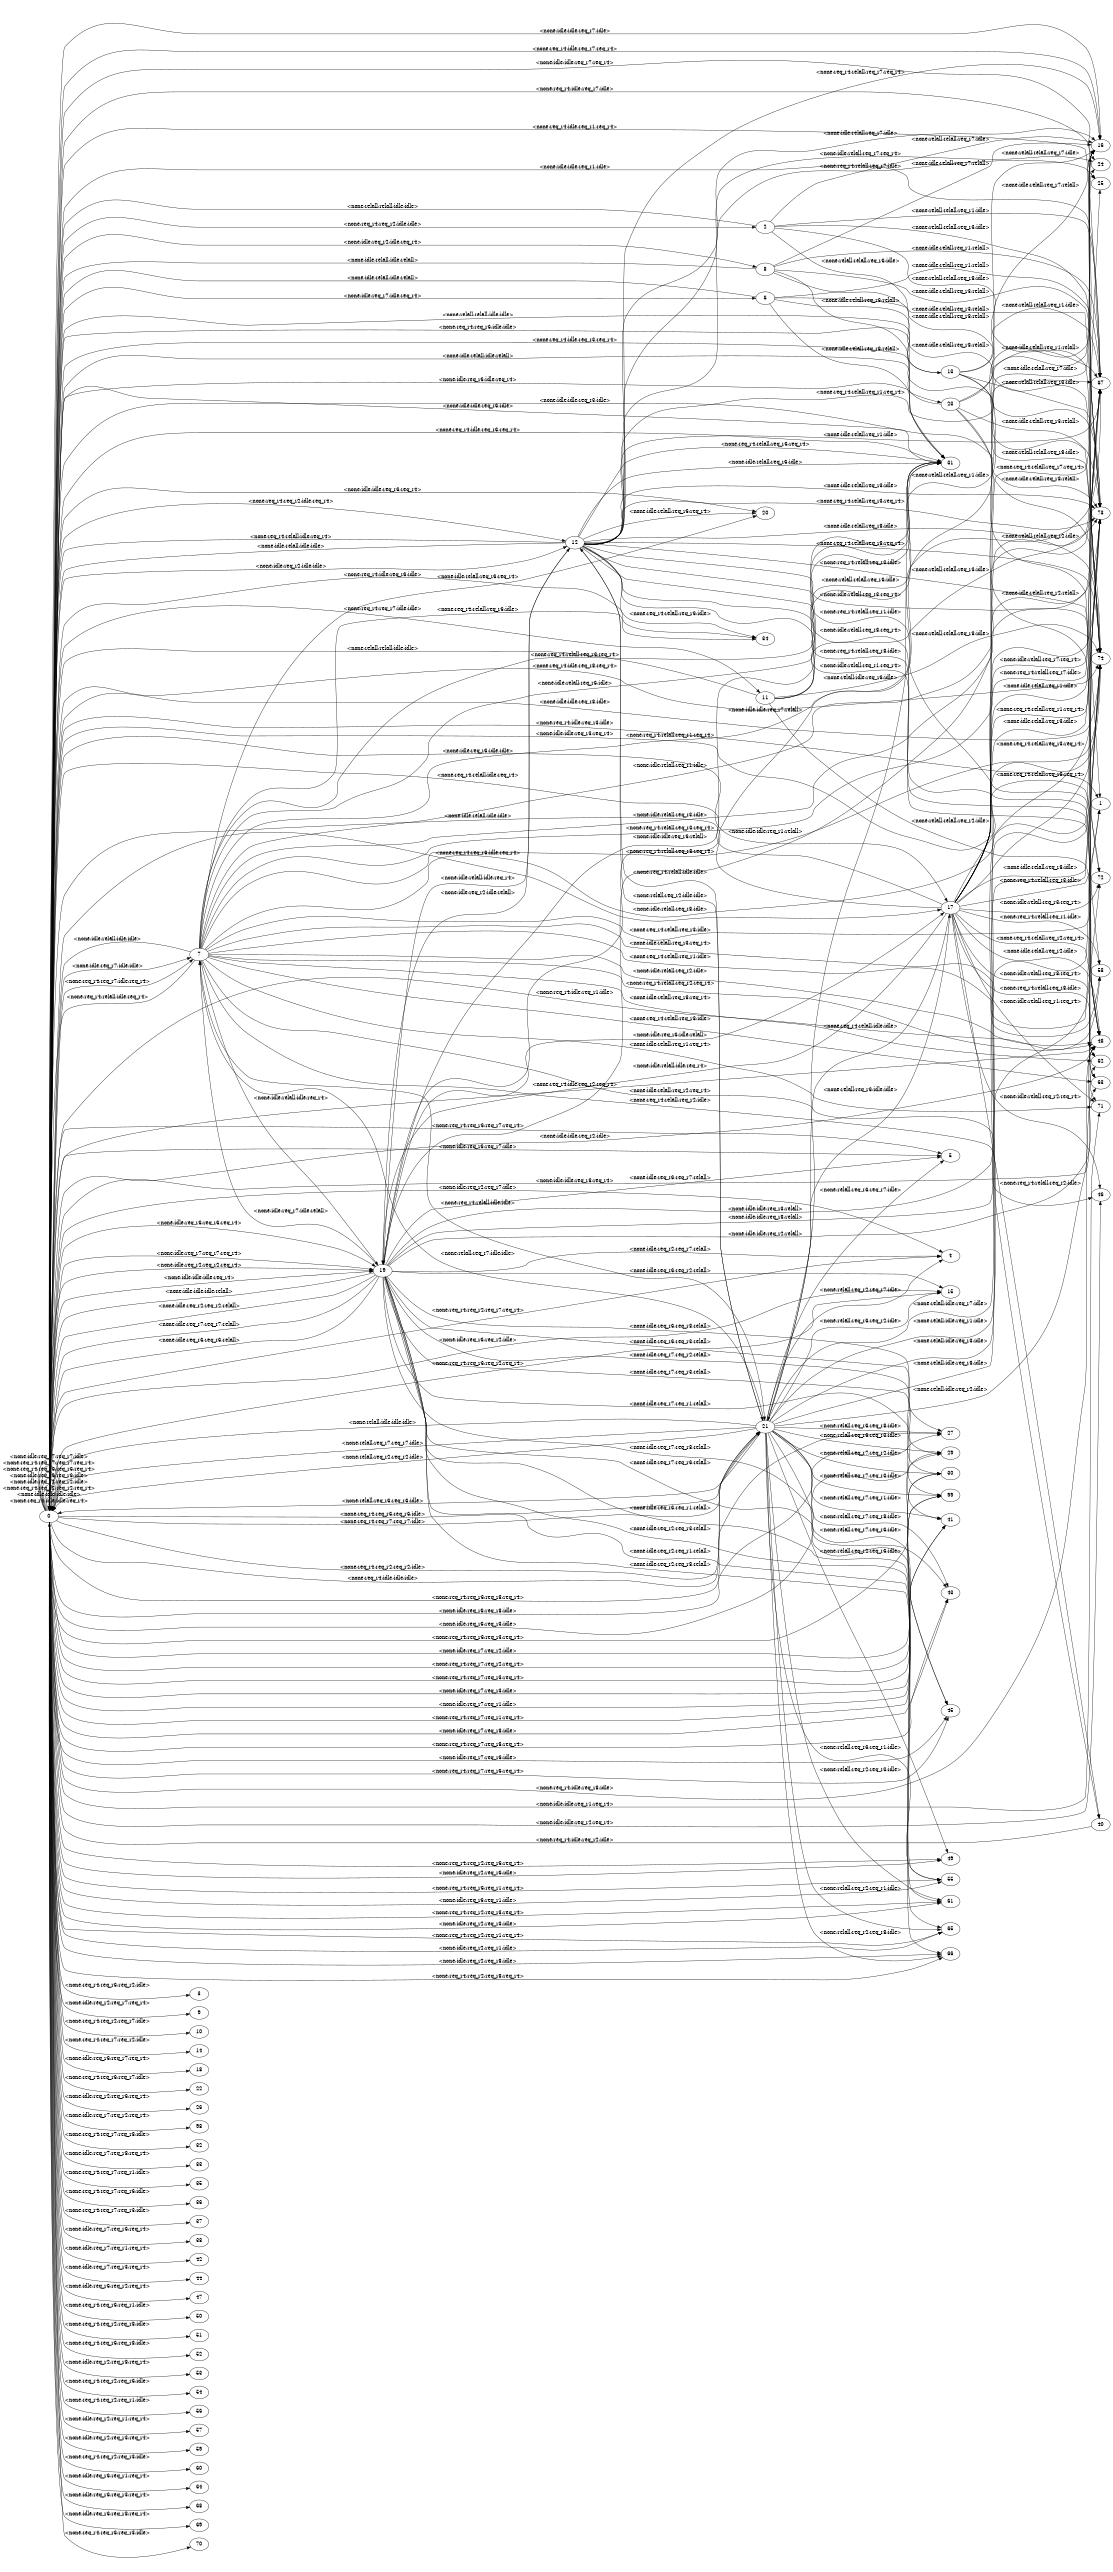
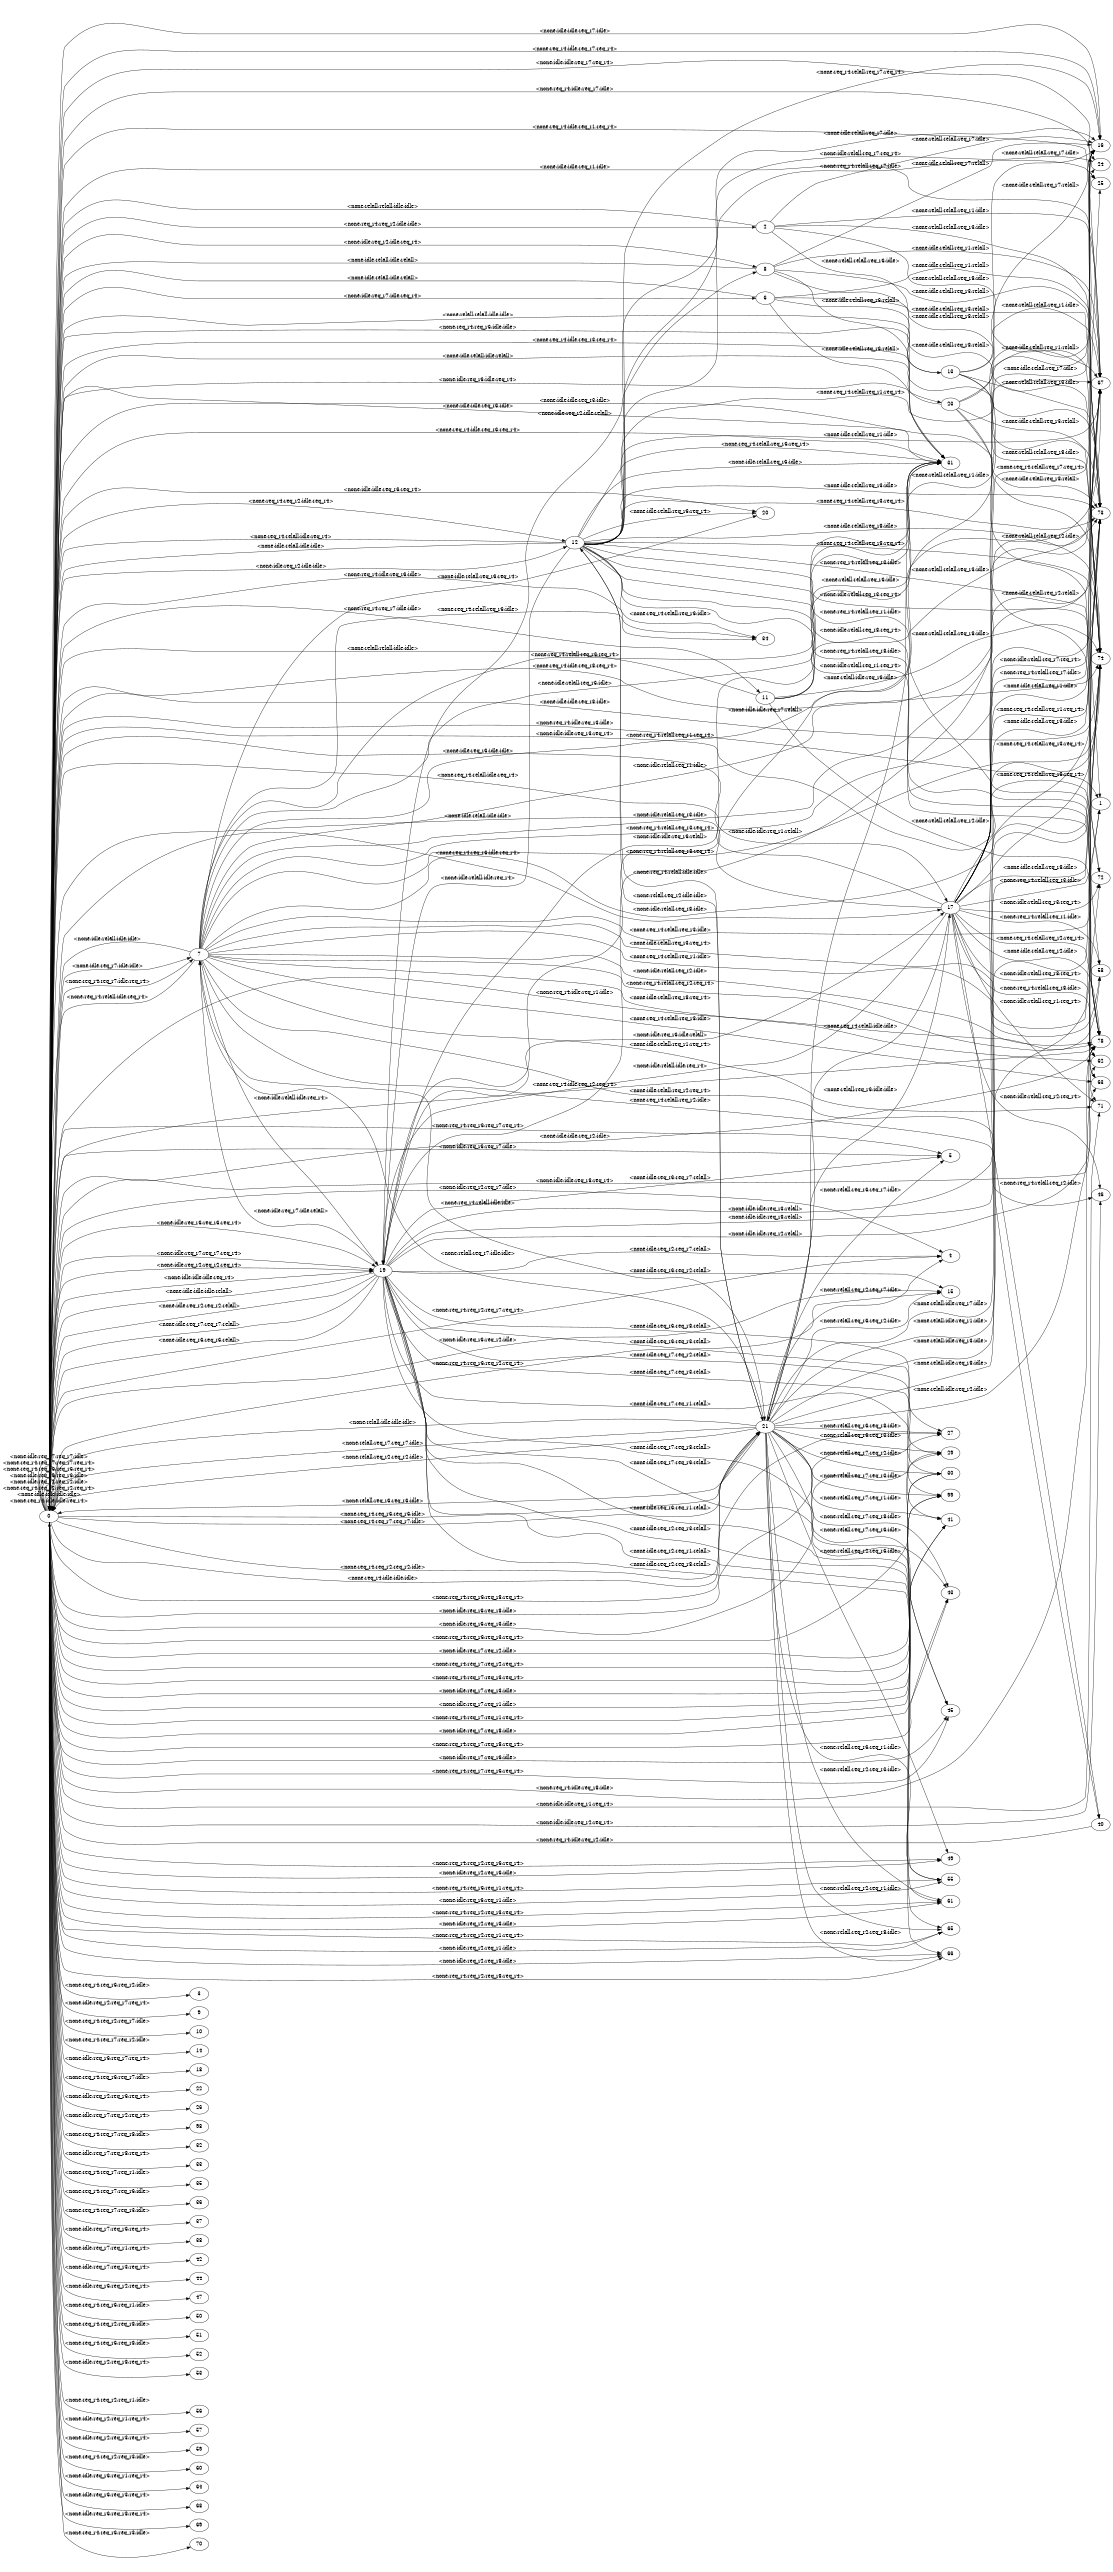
edge "19" -> "12": now "19" -> "8"
node "48": label "48" -> "78"
node "54": removed
